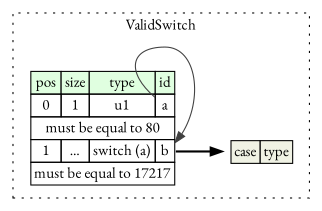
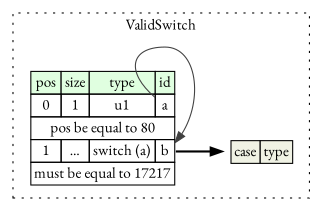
node "pos": text "must be equal to 80" -> "pos be equal to 80"
